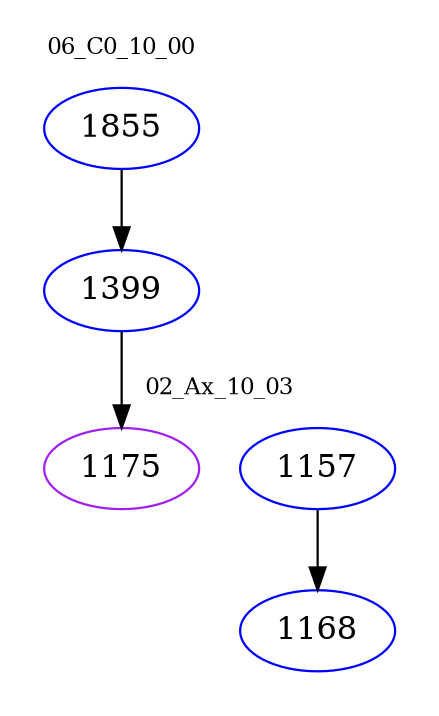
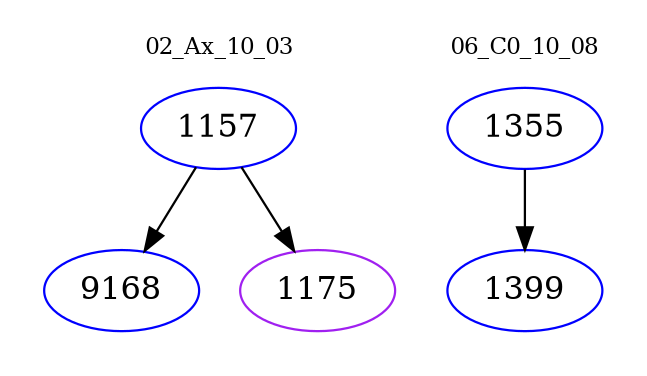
cluster "06_C0_10_00": label "06_C0_10_00" -> "06_C0_10_08"
node "1855": label "1855" -> "1355"
edge "1399" -> "1175": now "1157" -> "1175"
node "1168": label "1168" -> "9168"
